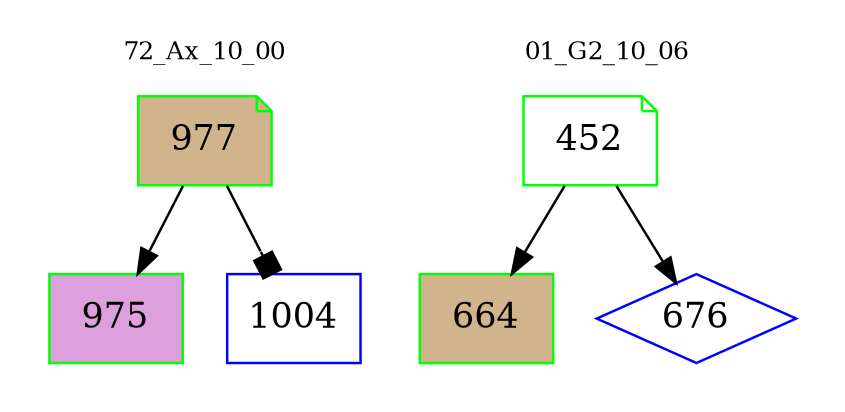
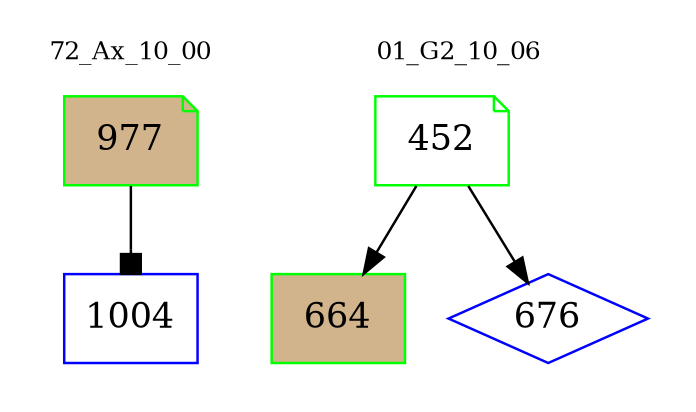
node "975": removed
